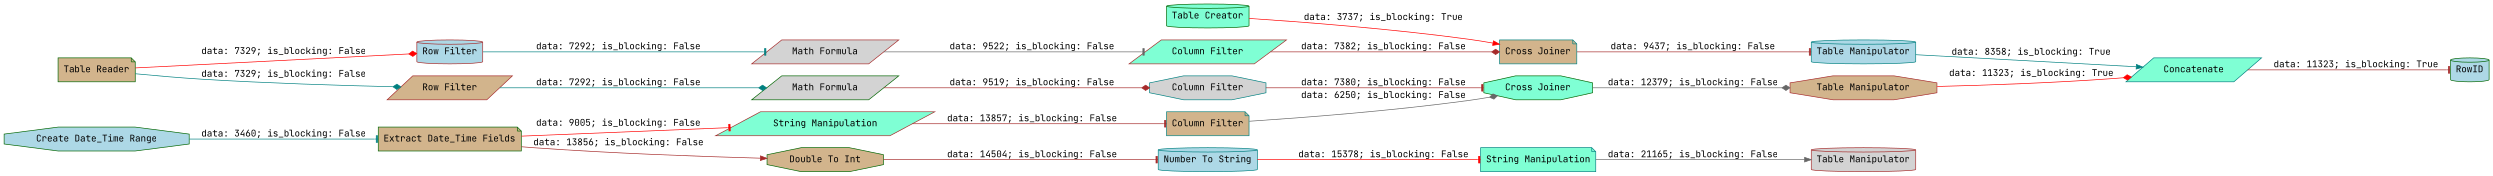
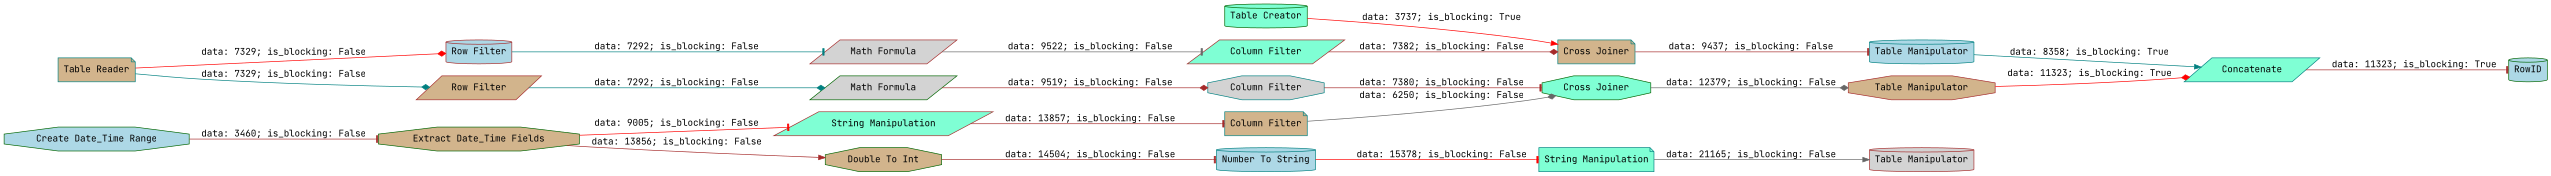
node "Table Reader": color darkgreen -> teal
edge "Create Date_Time Range" -> "Extract Date_Time Fields": color teal -> brown
node "Extract Date_Time Fields": shape note -> octagon
